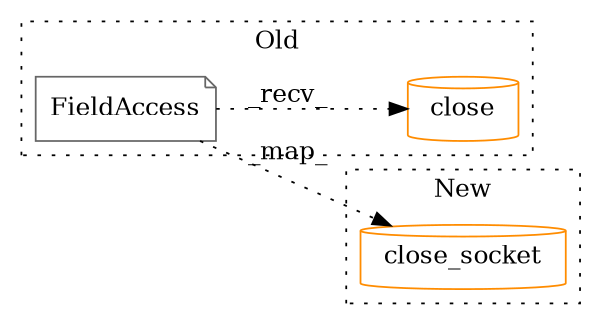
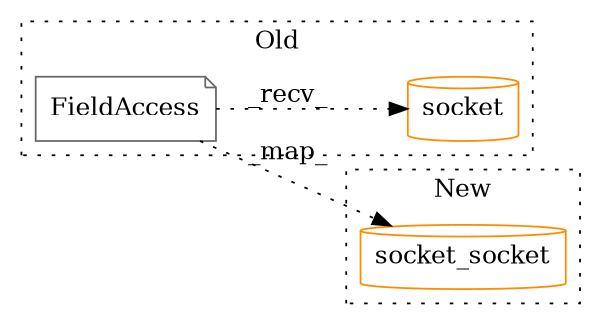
node "close": label "close" -> "socket"
node "close_socket": label "close_socket" -> "socket_socket"
